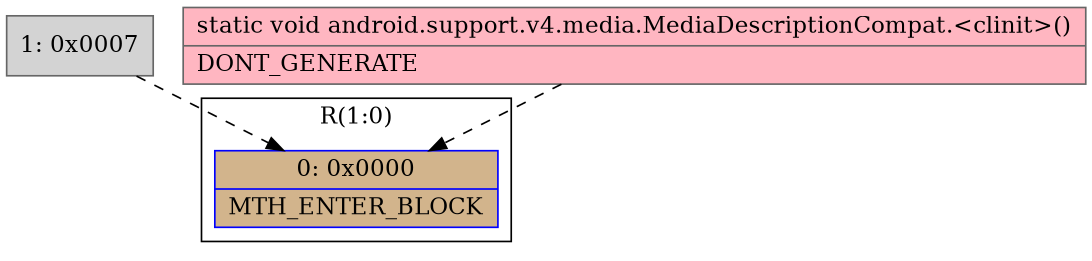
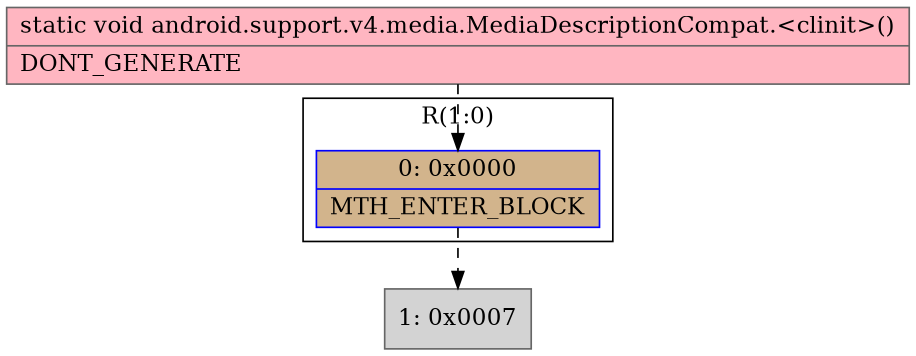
edge "1: 0x0007" -> "0: 0x0000": reversed
